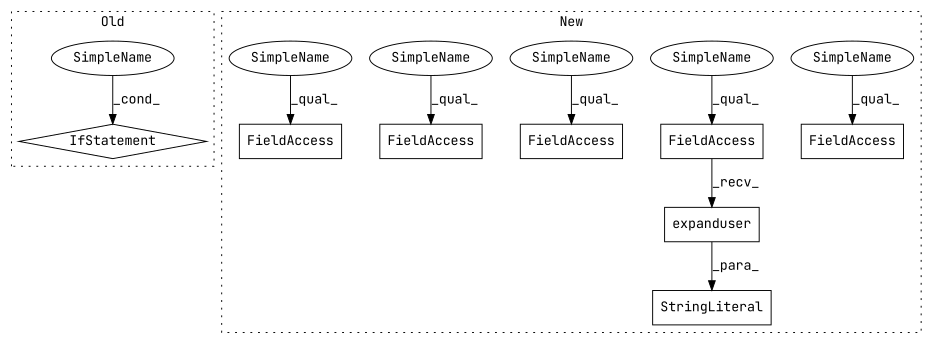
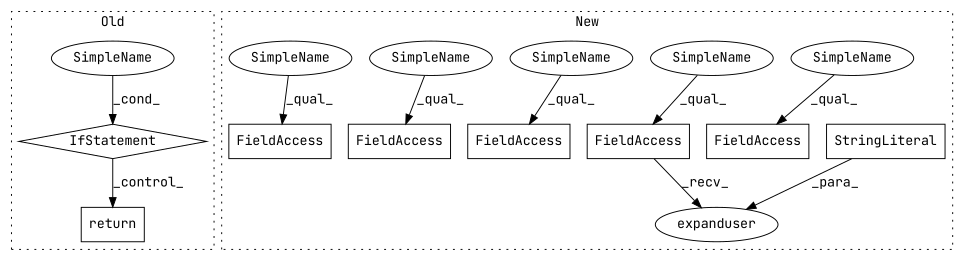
node "return": added
node "expanduser": shape box -> ellipse
edge "expanduser" -> "StringLiteral": reversed
